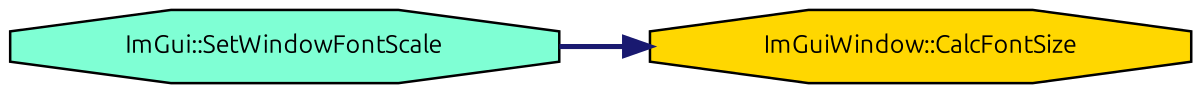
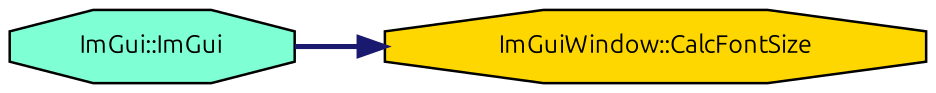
node "ImGui::SetWindowFontScale": label "ImGui::SetWindowFontScale" -> "ImGui::ImGui"
